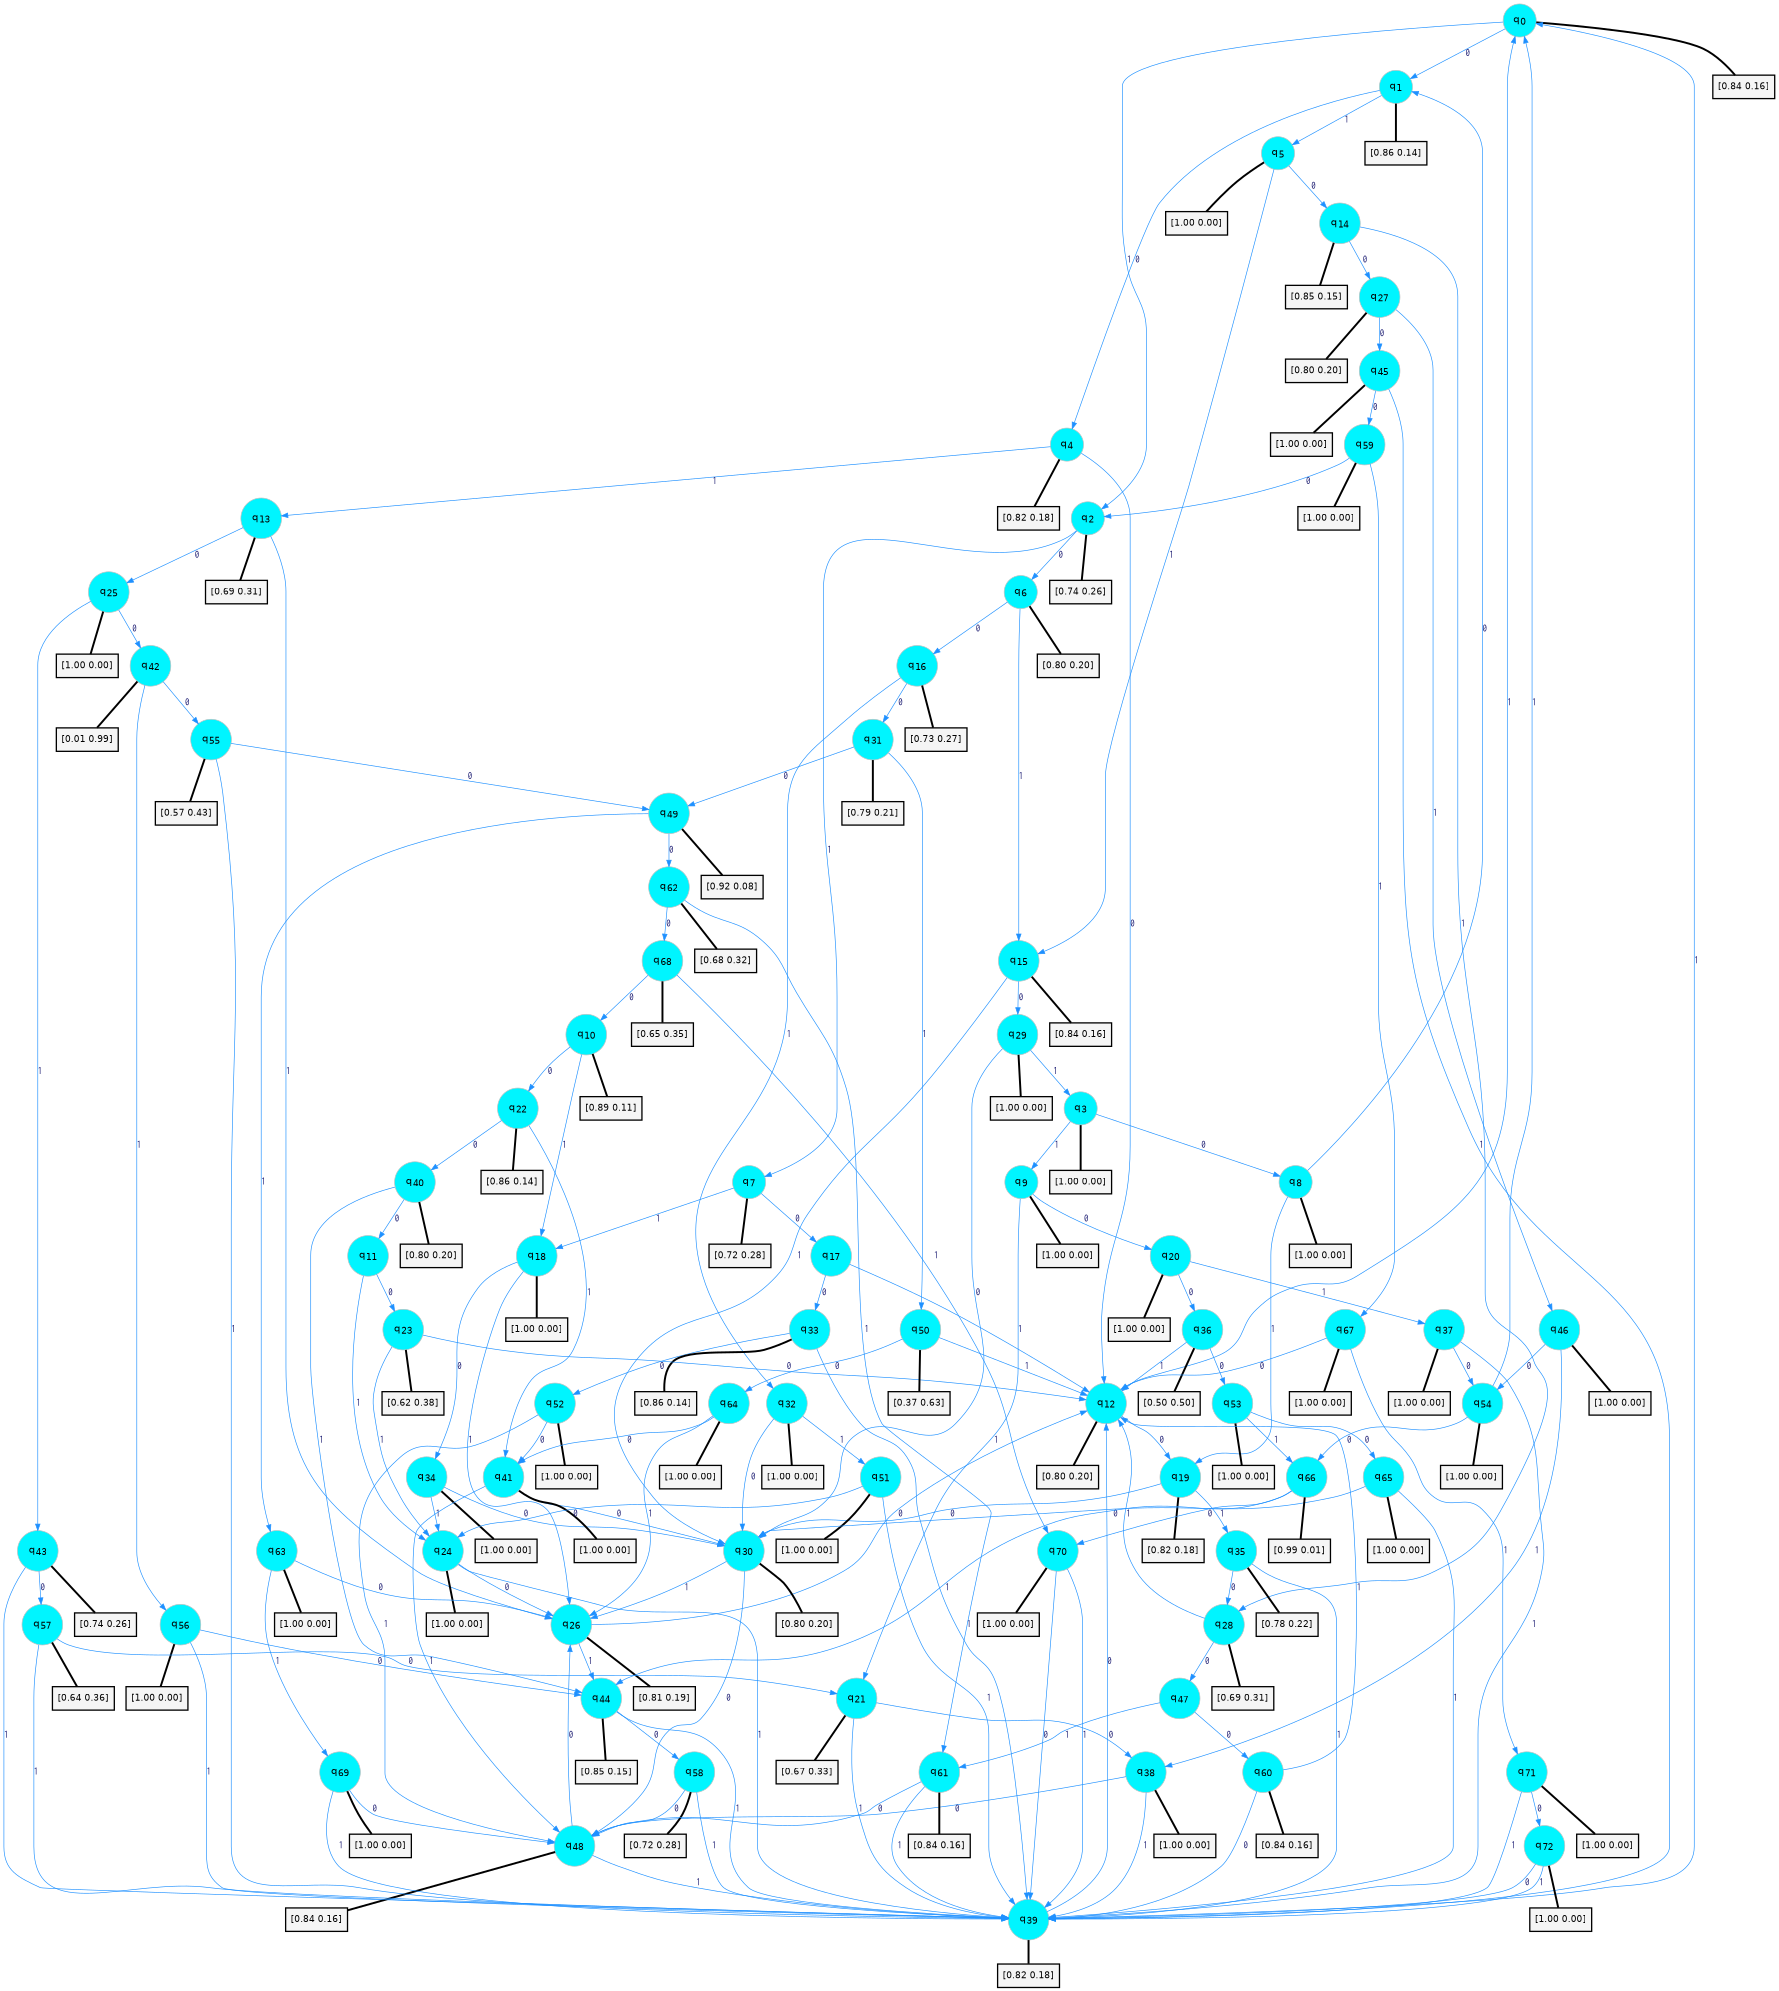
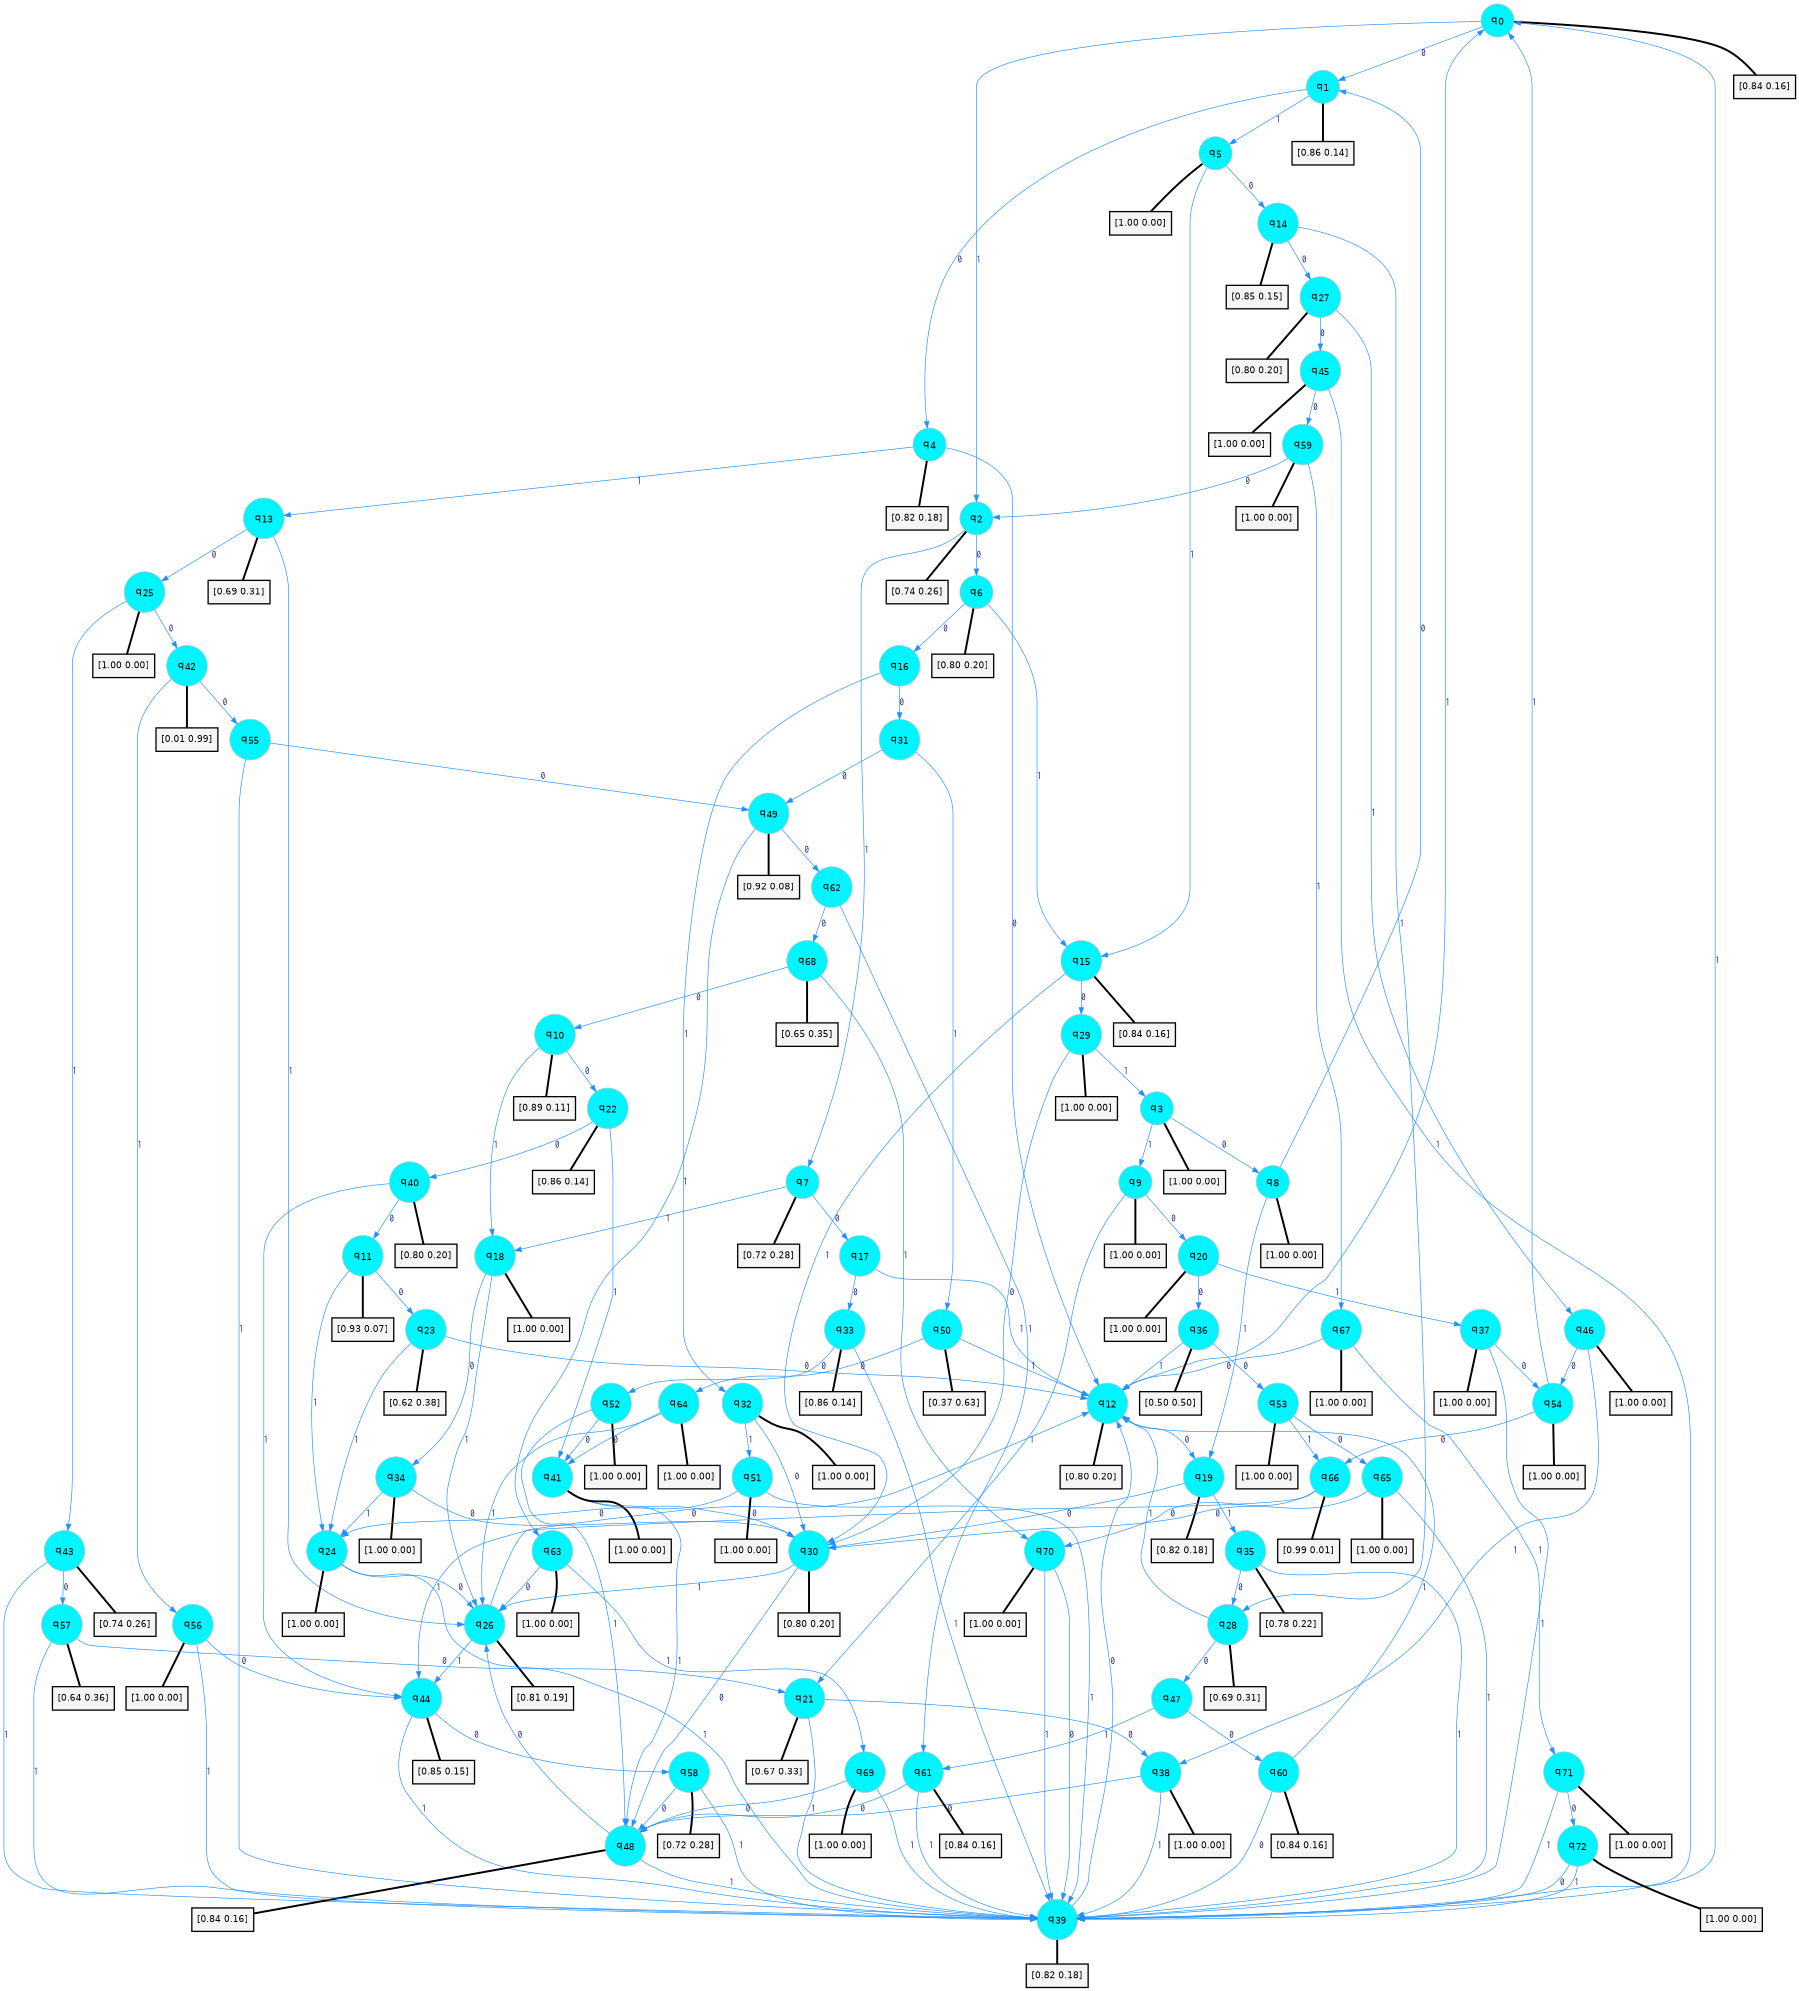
node "[0.73 0.27]": removed
node "[0.57 0.43]": removed
node "[0.79 0.21]": removed
node "[0.68 0.32]": removed
node "[0.93 0.07]": added
